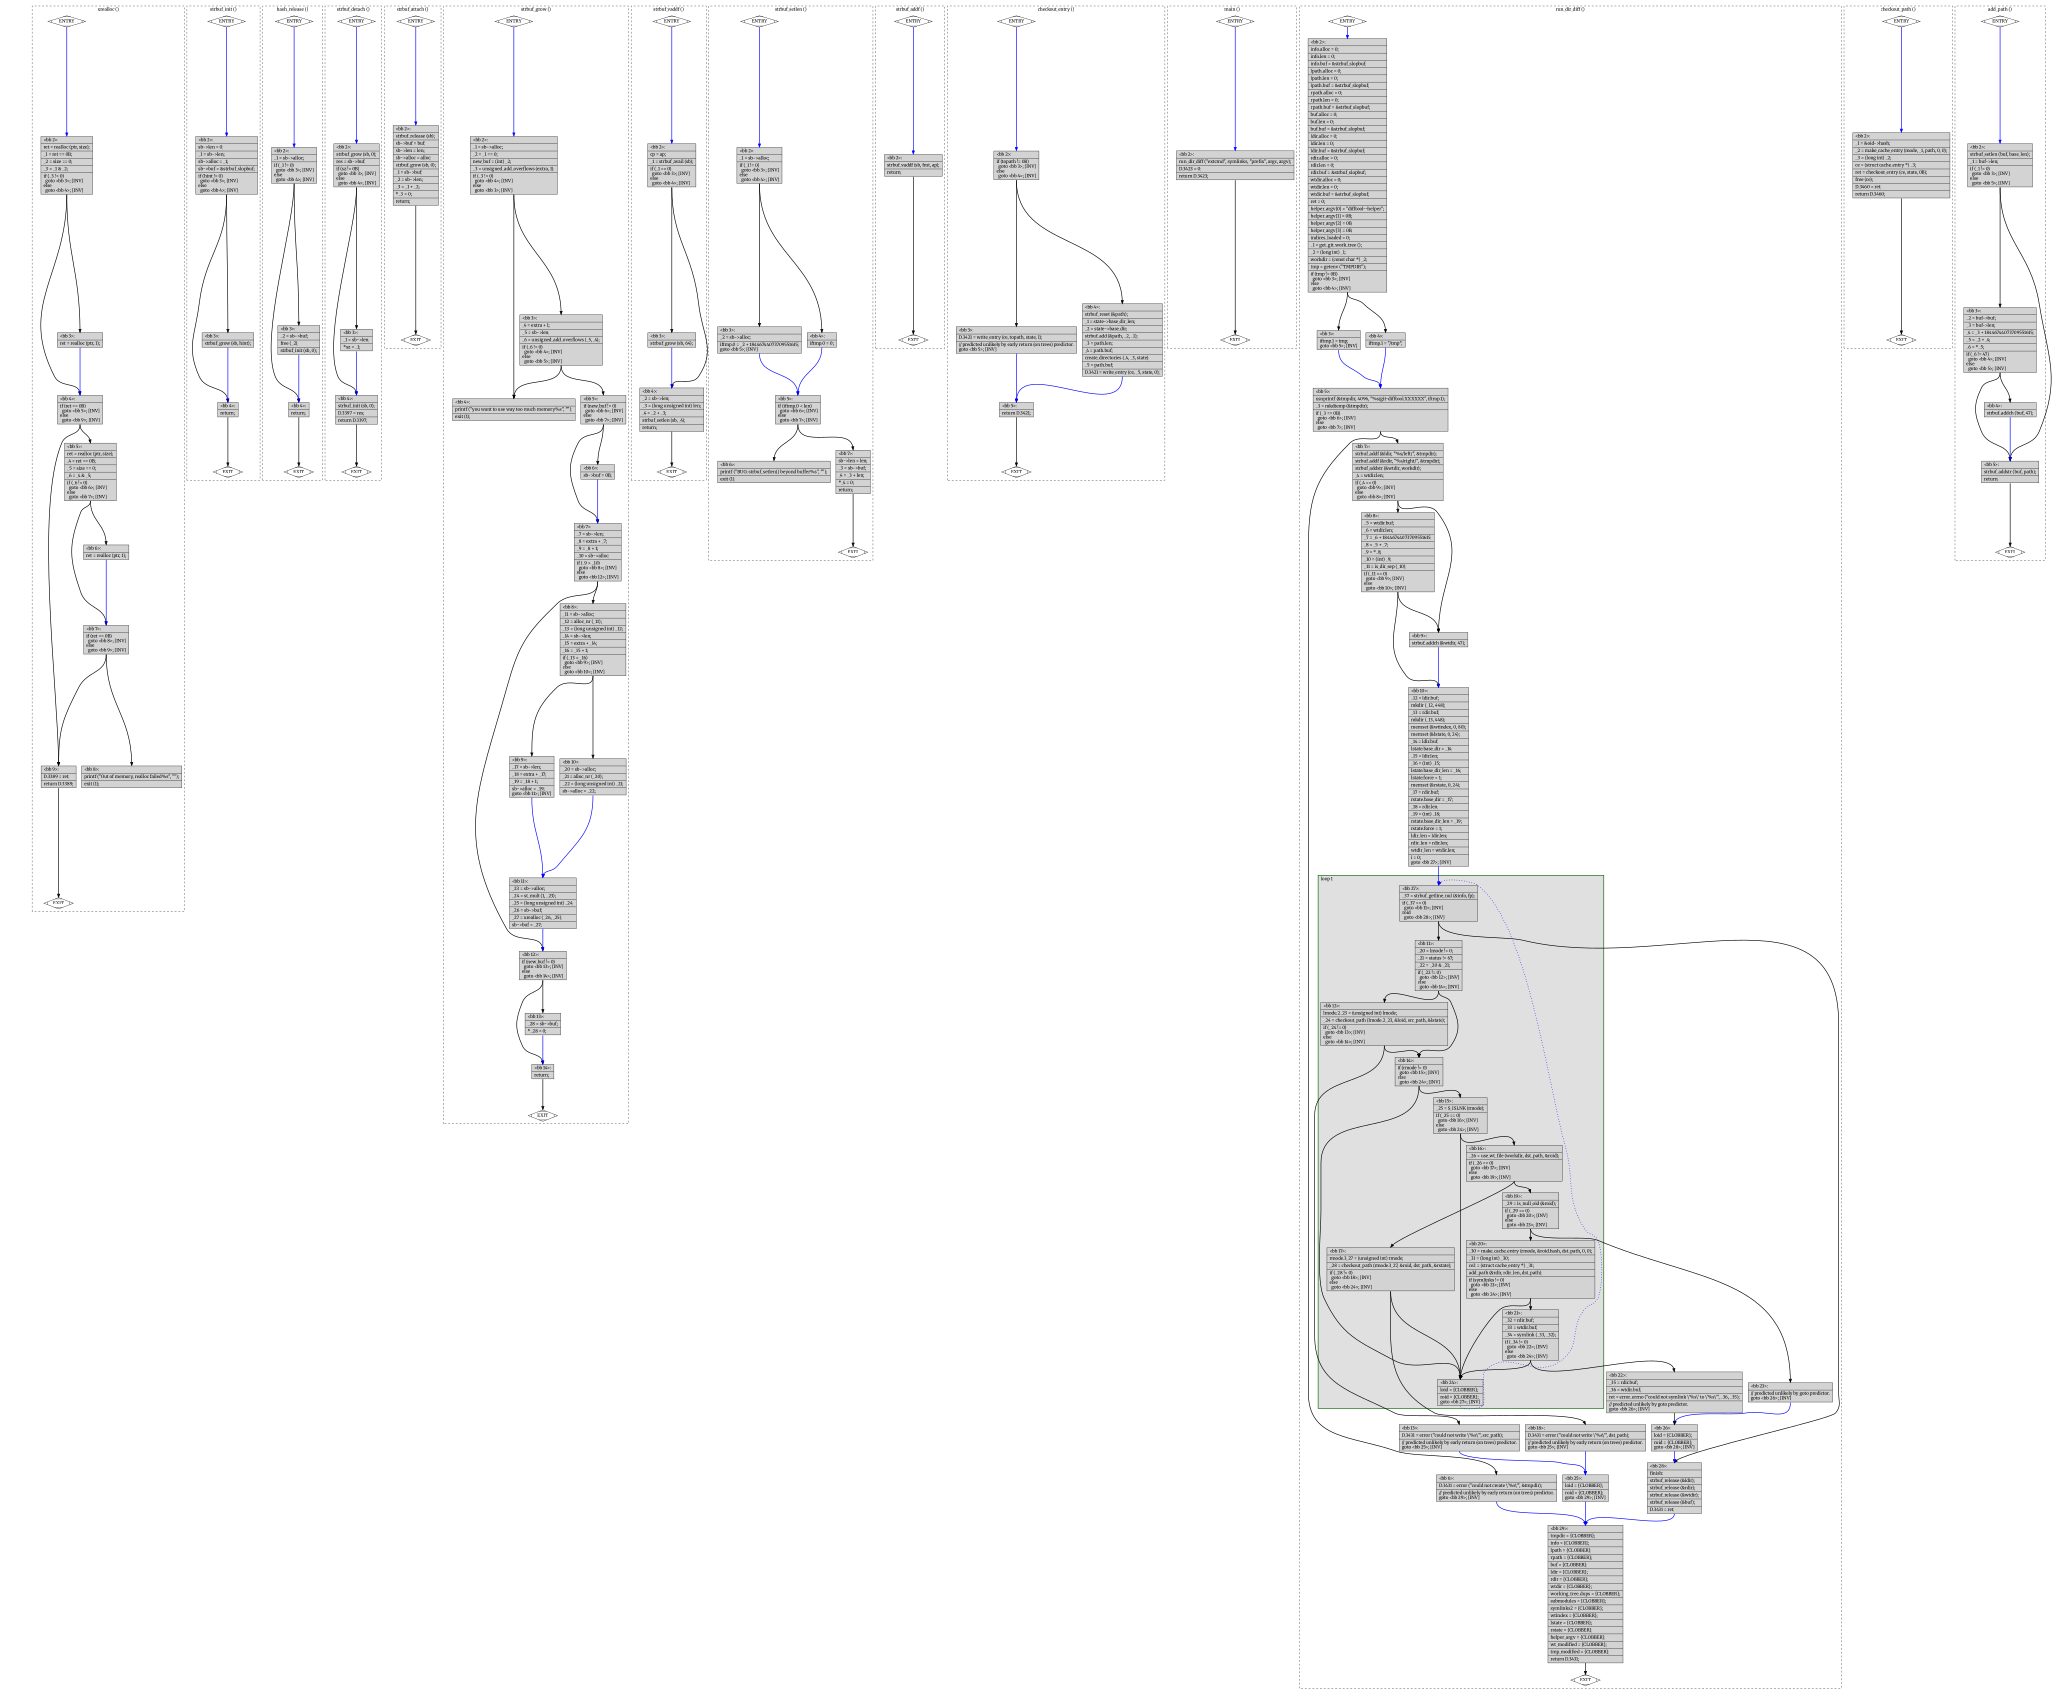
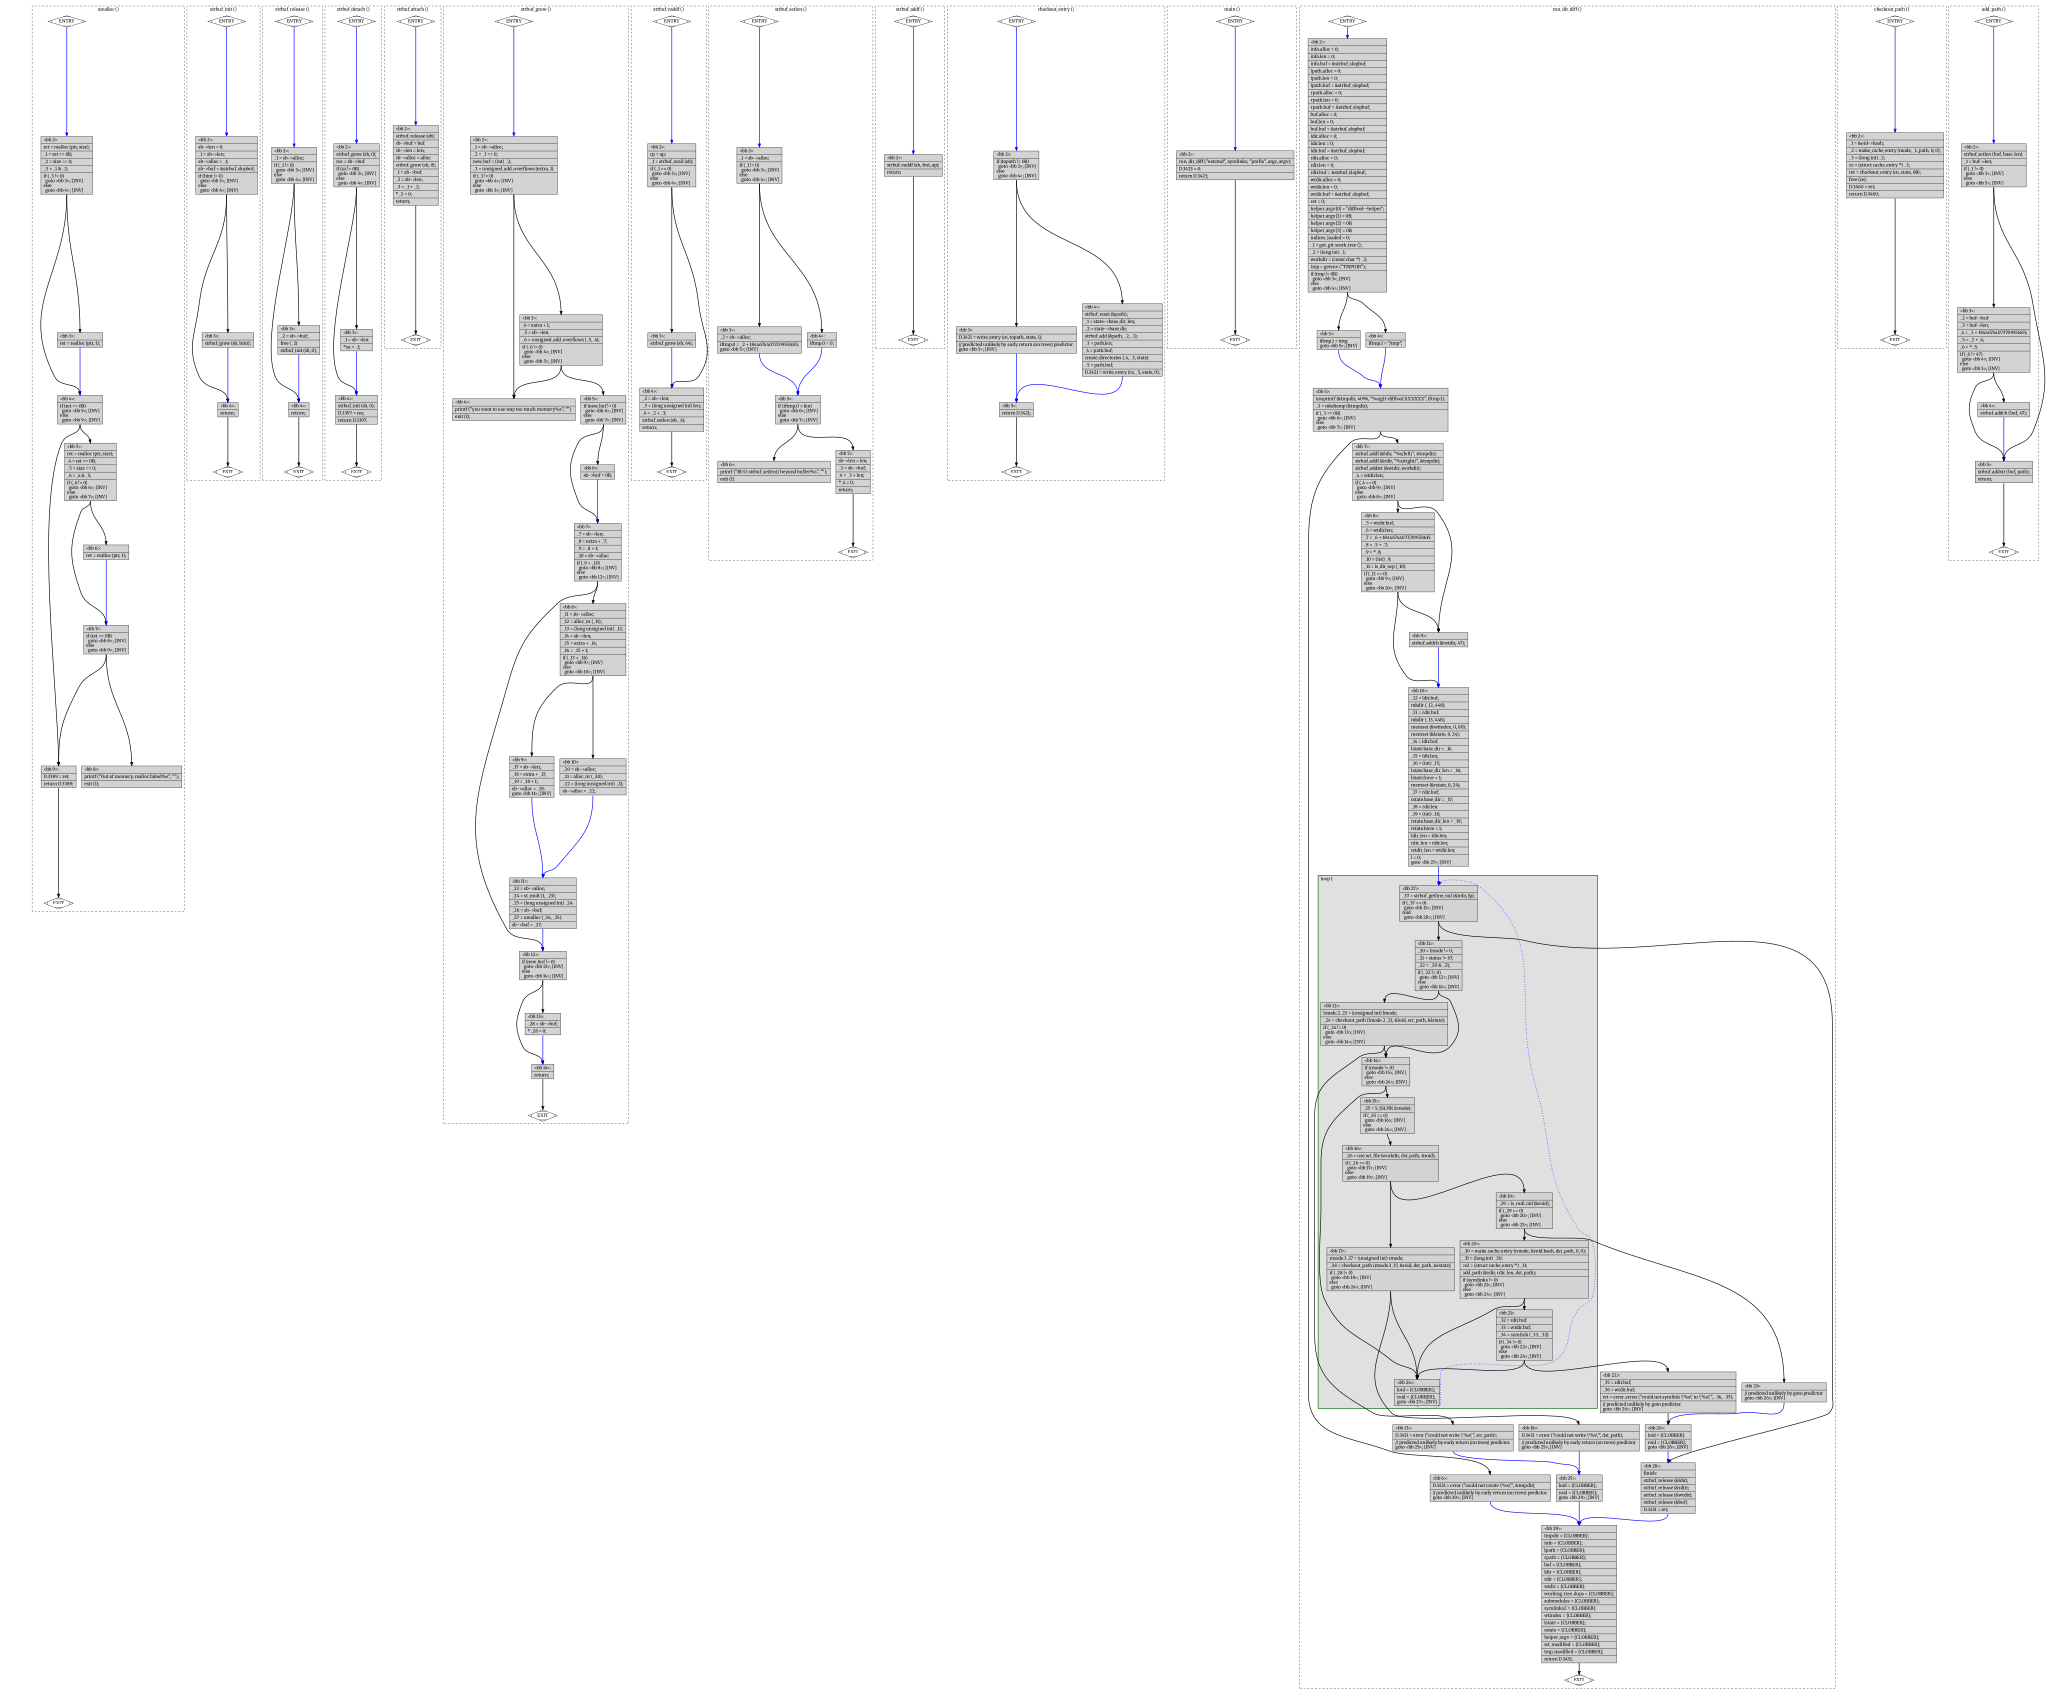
cluster "hash_release ()": label "hash_release ()" -> "strbuf_release ()"
edge "<bb 15>:" -> "<bb 24>:": removed
